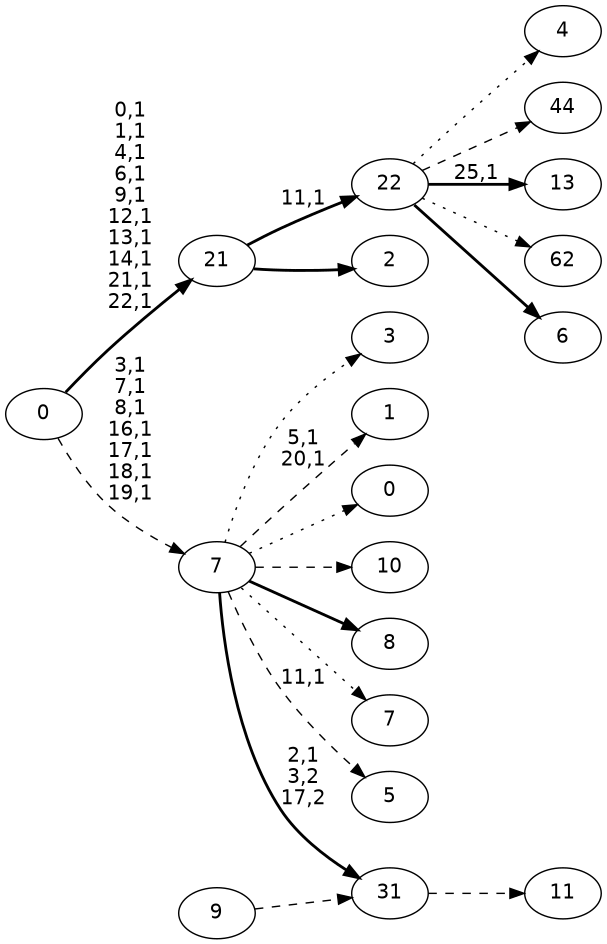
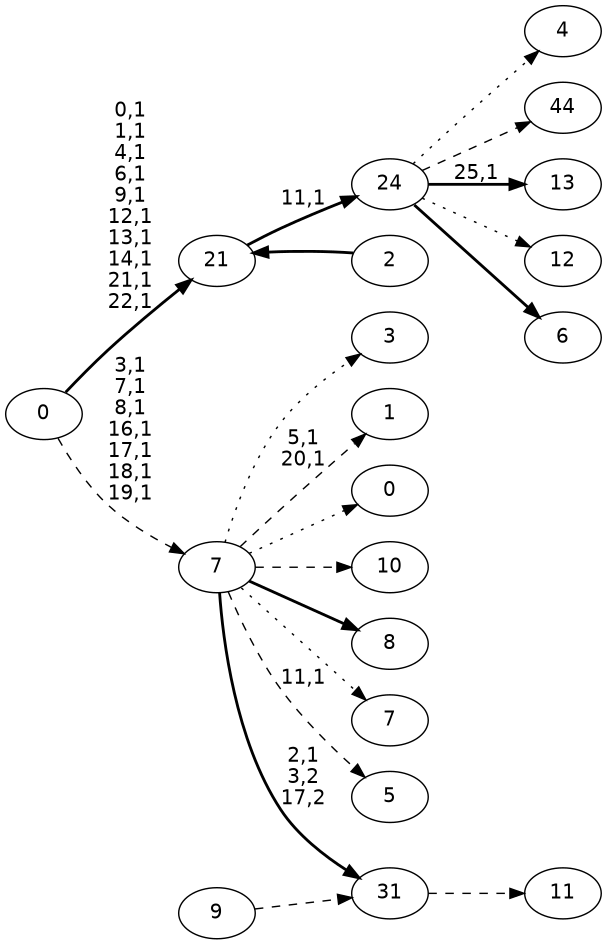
node "22": label "22" -> "24"
node "62": label "62" -> "12"
edge "21" -> "2": reversed
